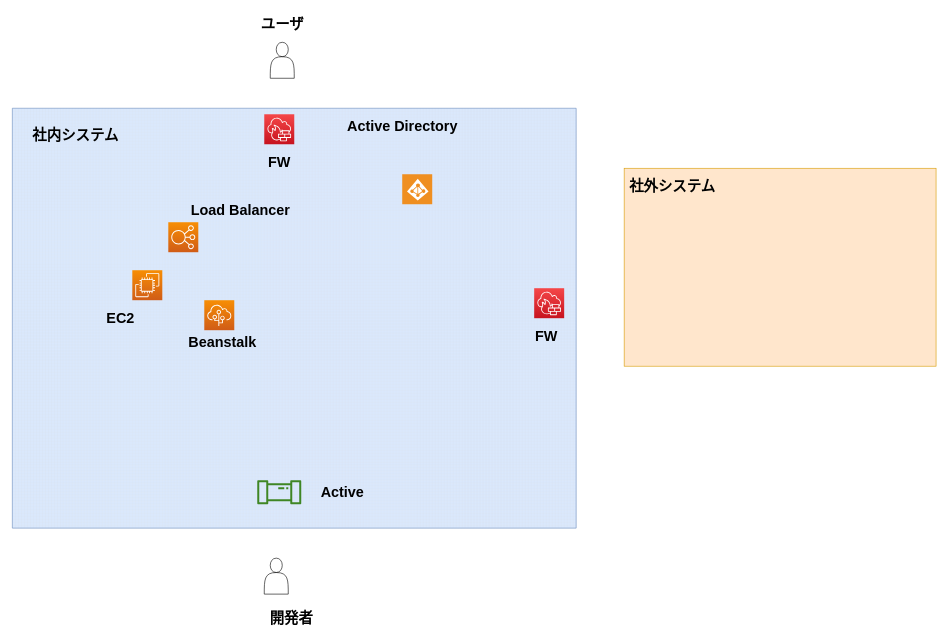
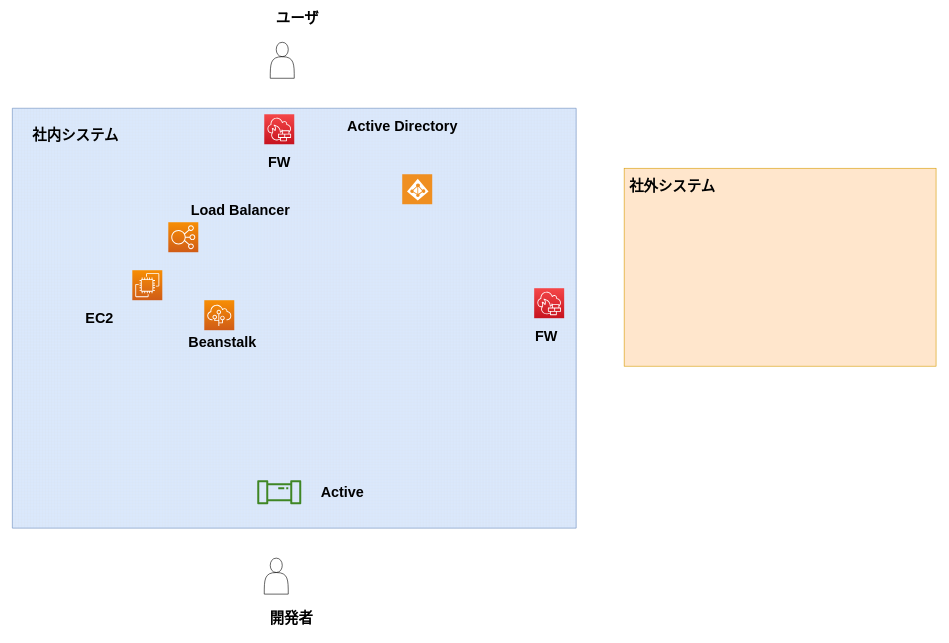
node "ユーザ": moved (282, 24) -> (297, 18)
node "EC2": moved (120, 318) -> (99, 318)
